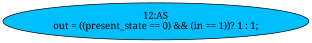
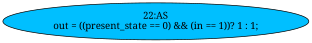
node "12:AS out = ((present_state == 0) && (in == 1))? 1 : 1;": label "12:AS out = ((present_state == 0) && (in == 1))? 1 : 1;" -> "22:AS out = ((present_state == 0) && (in == 1))? 1 : 1;"
